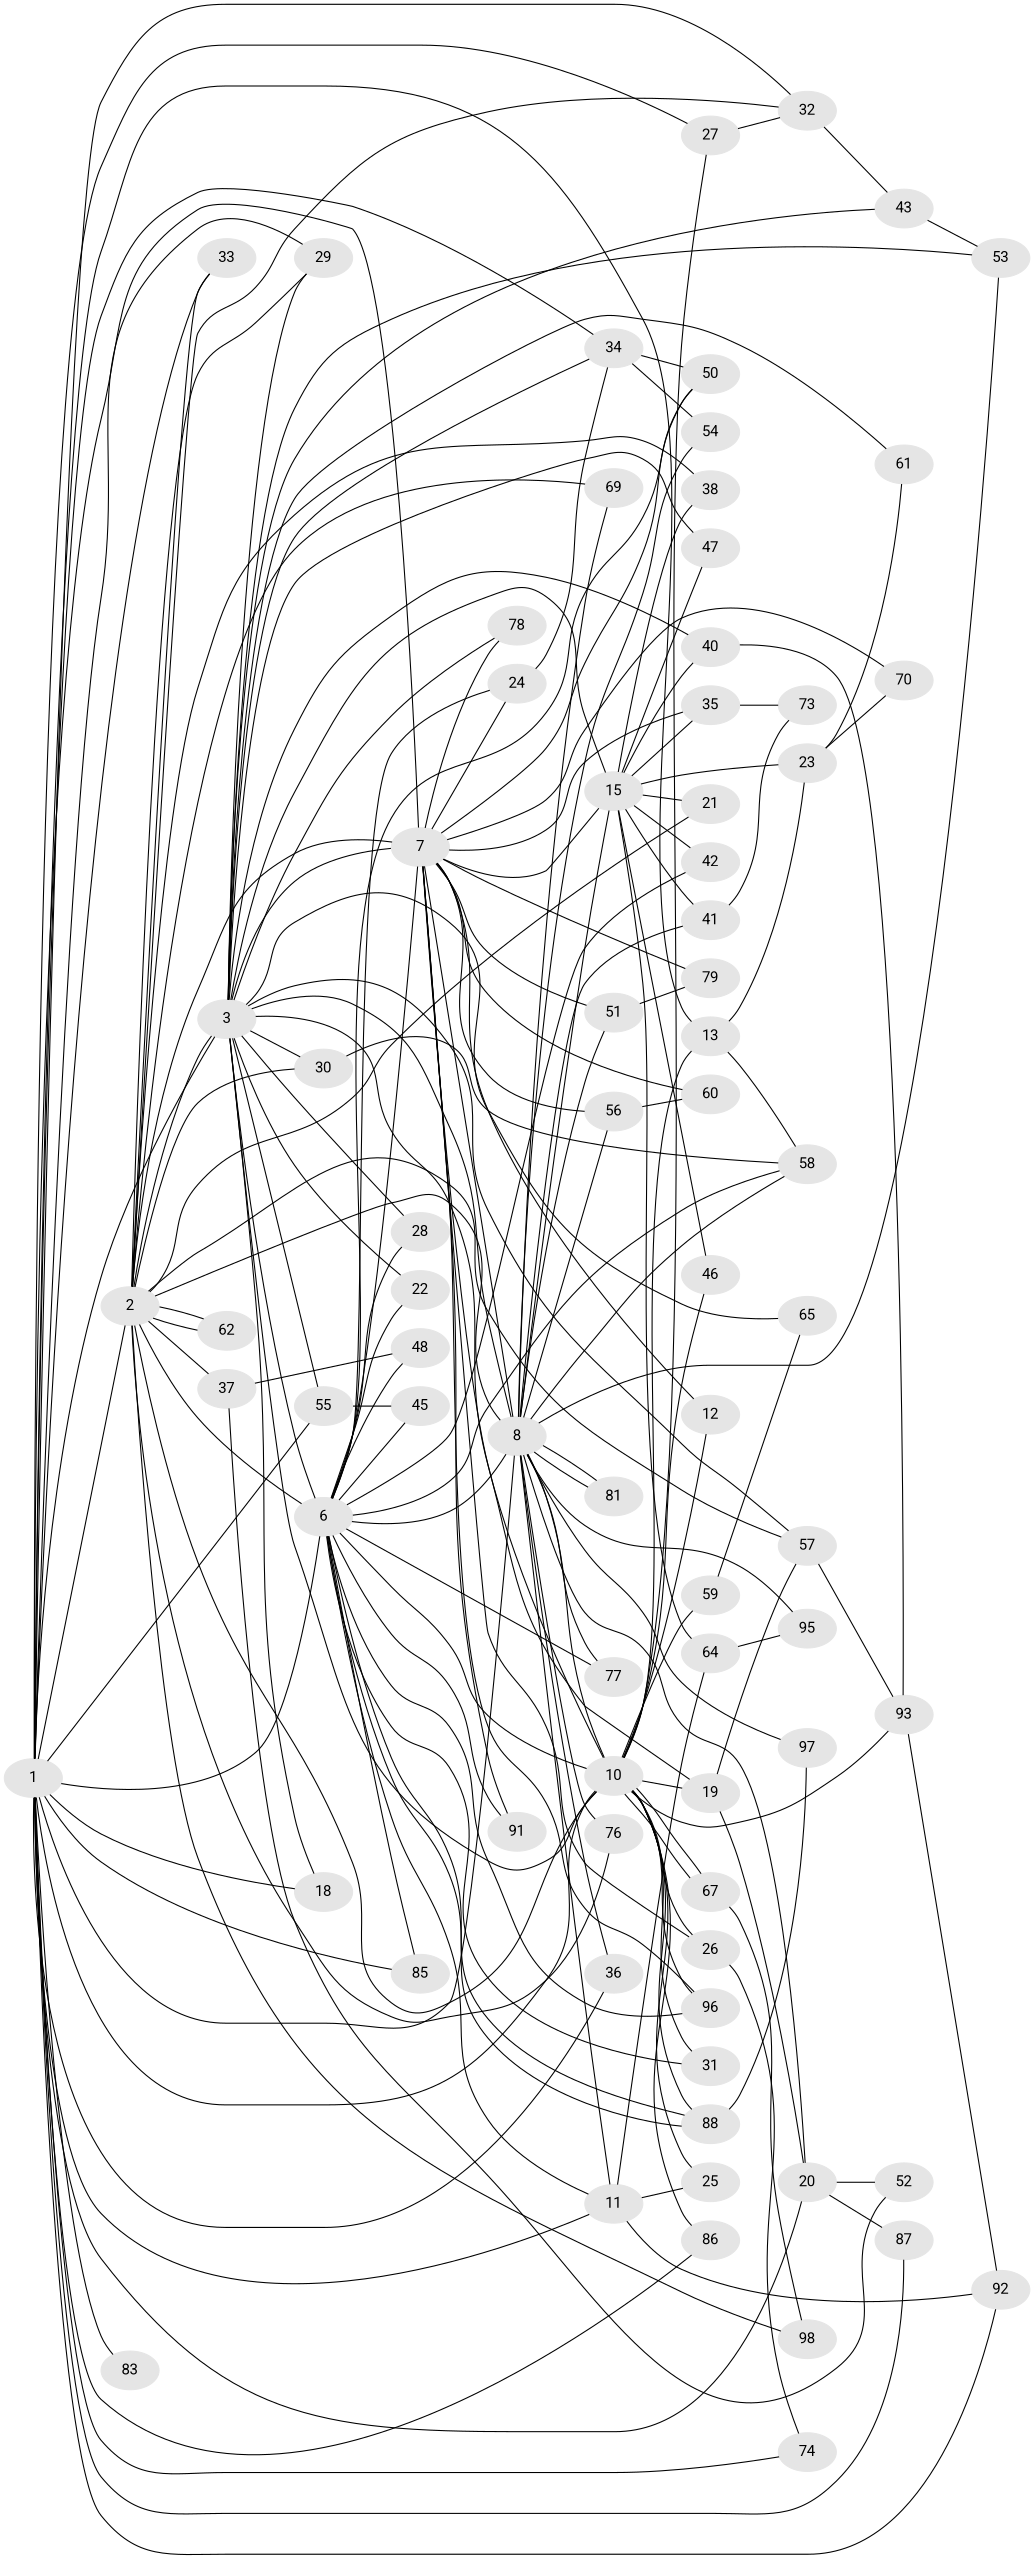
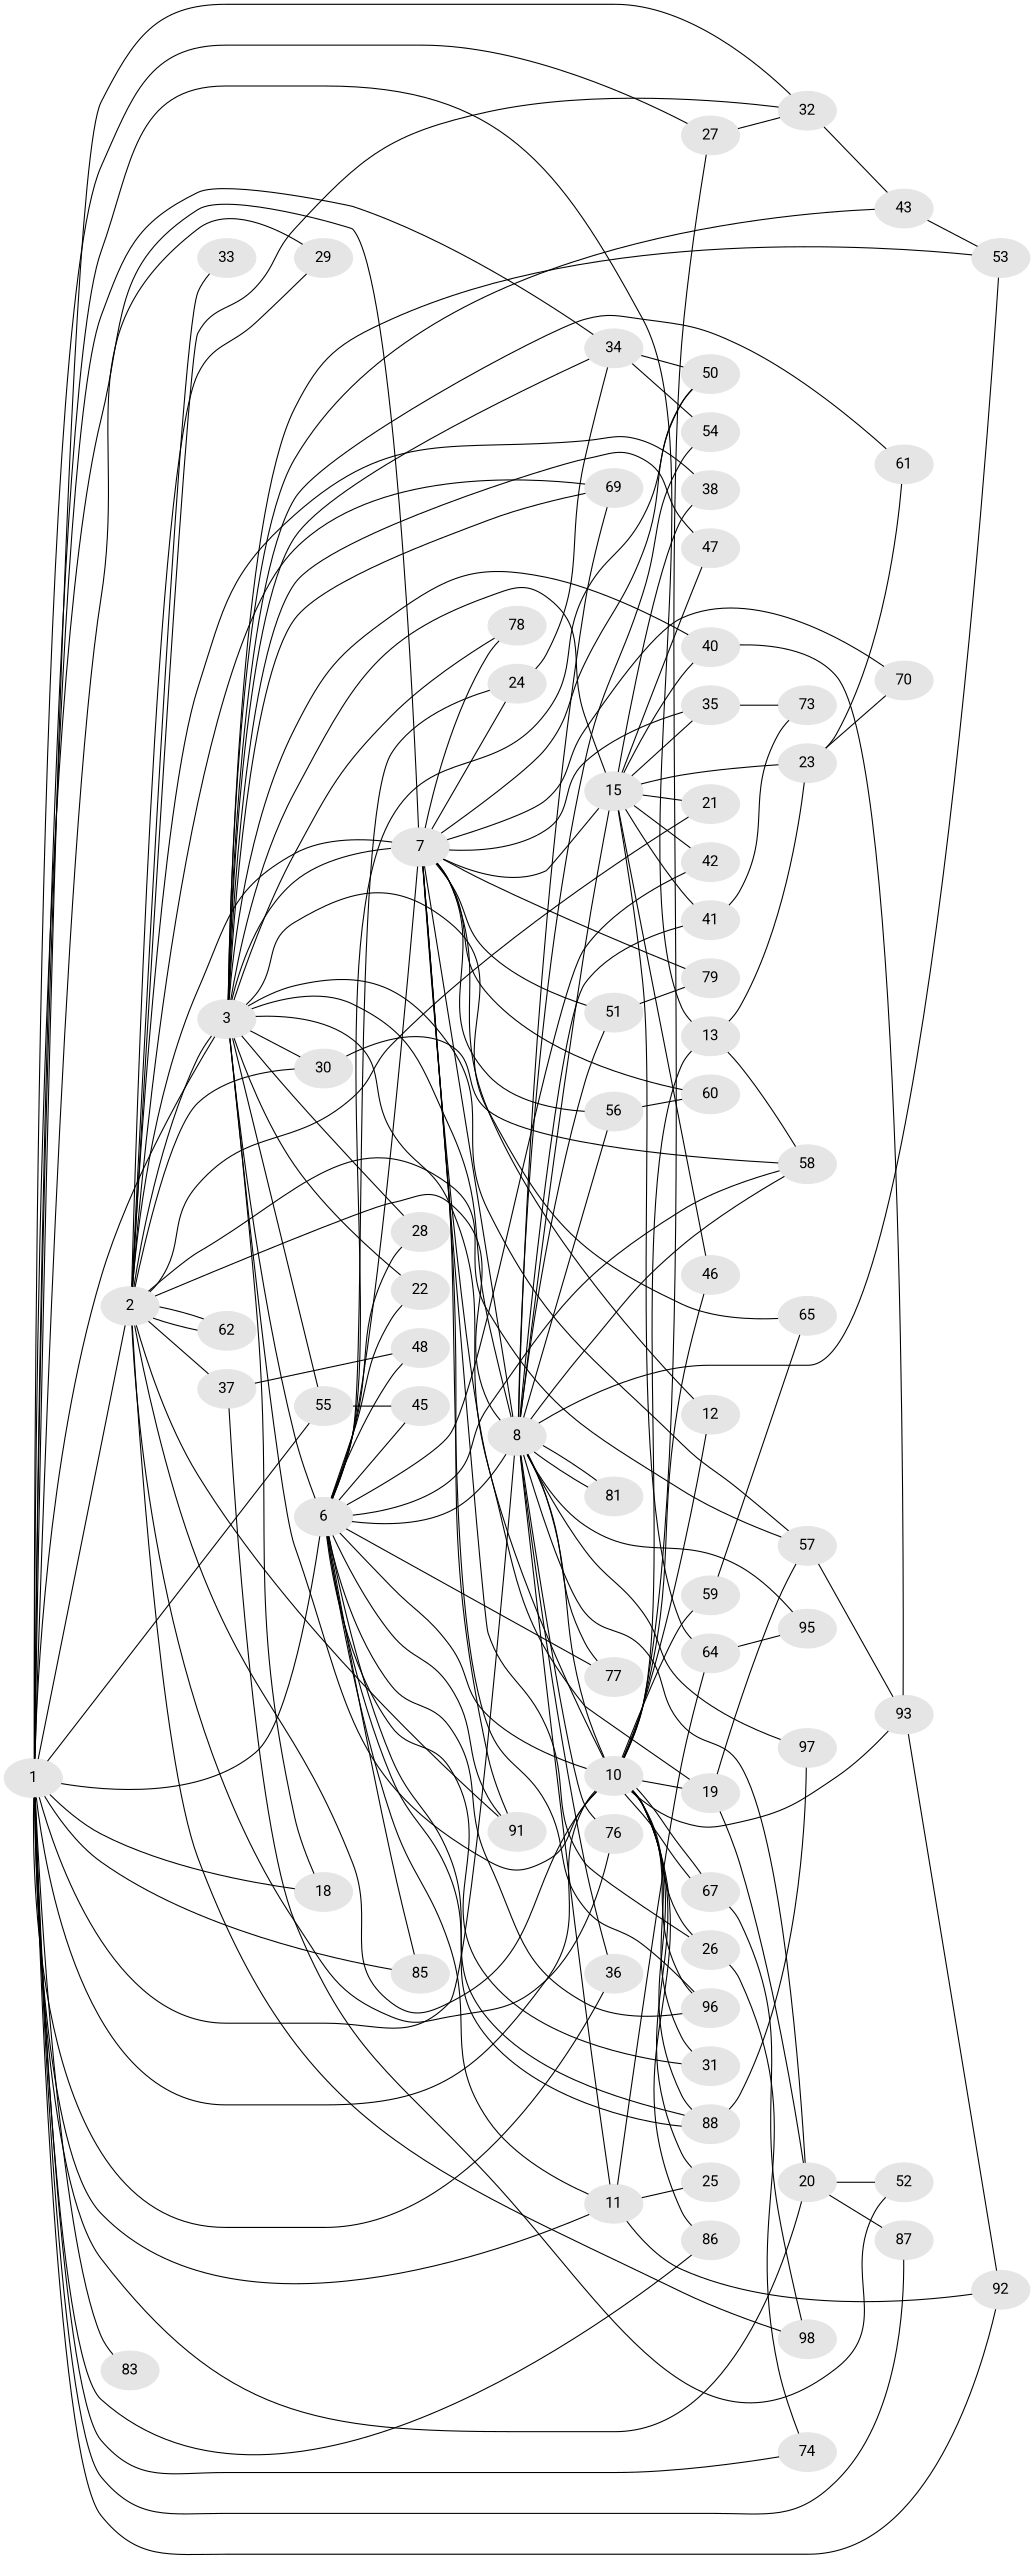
edge "29" -- "3": now "69" -- "3"
edge "33" -- "1": removed
edge "2" -- "6": now "2" -- "91"
